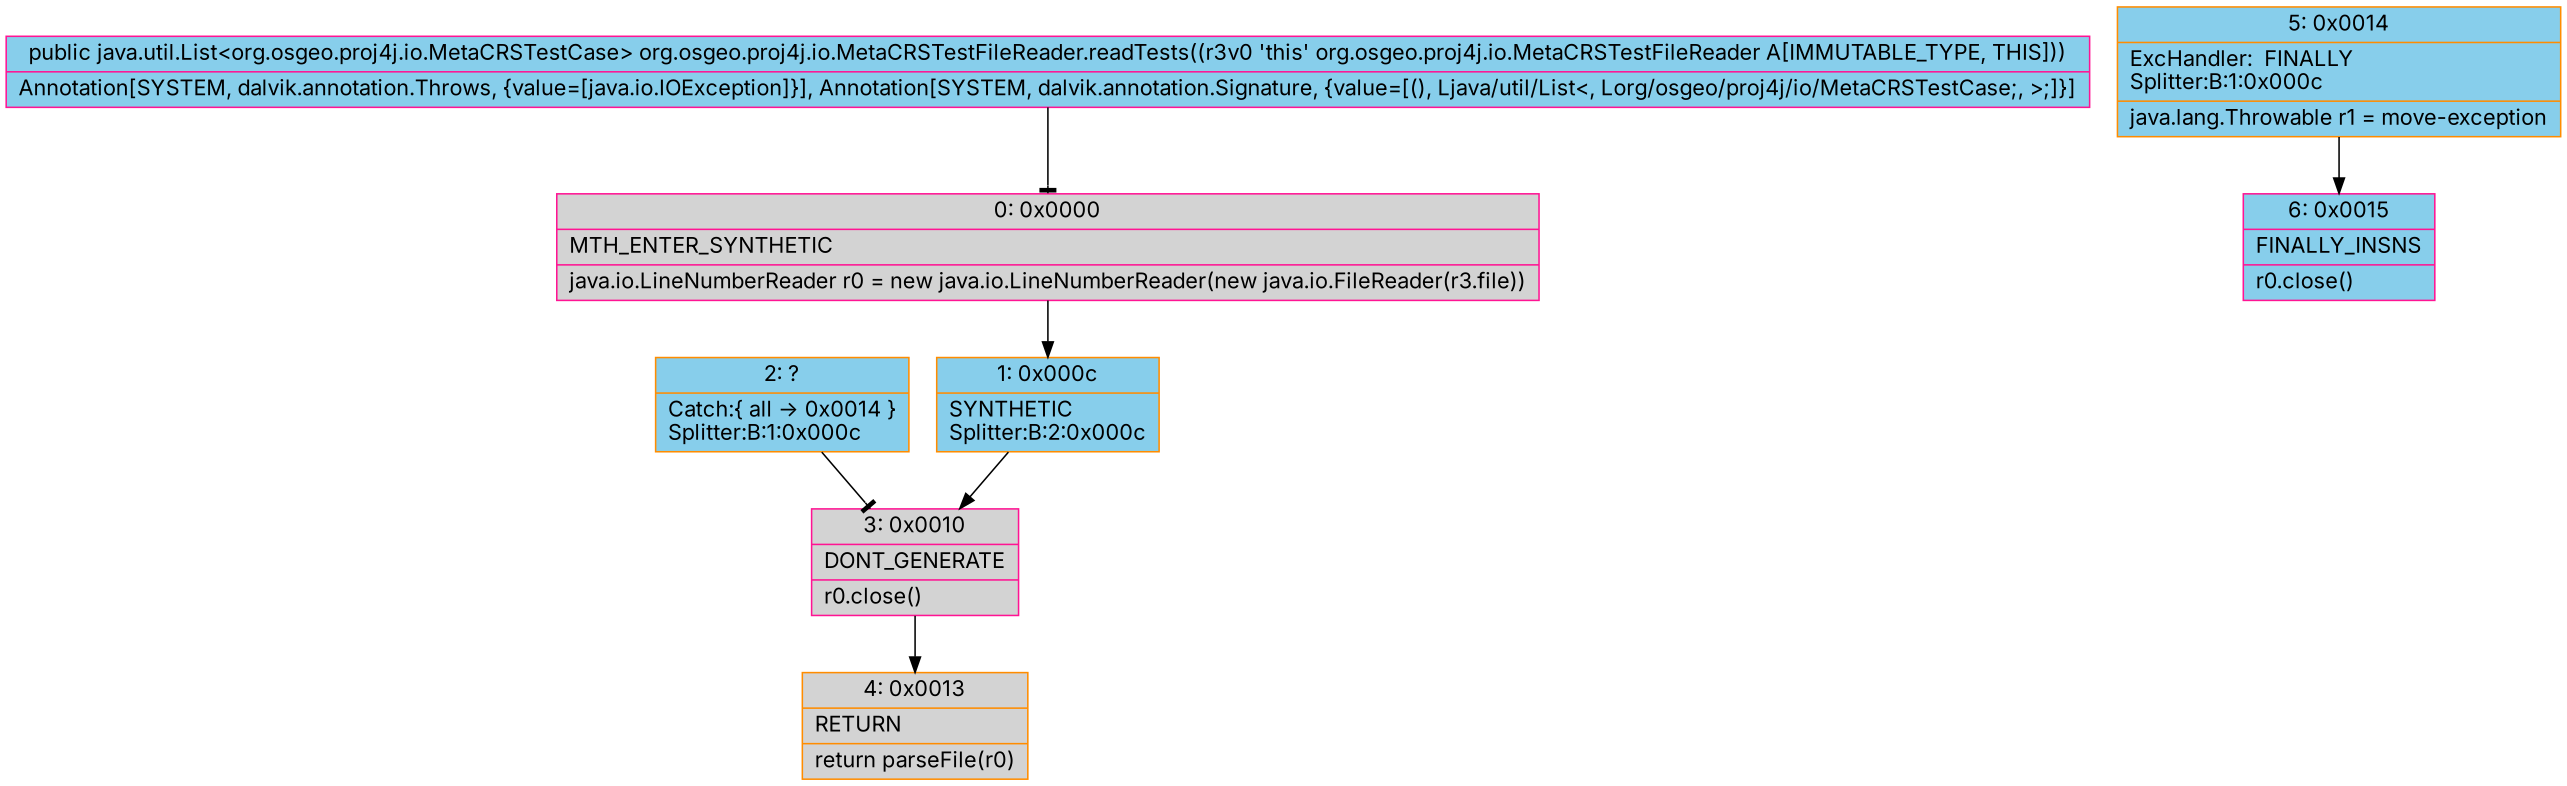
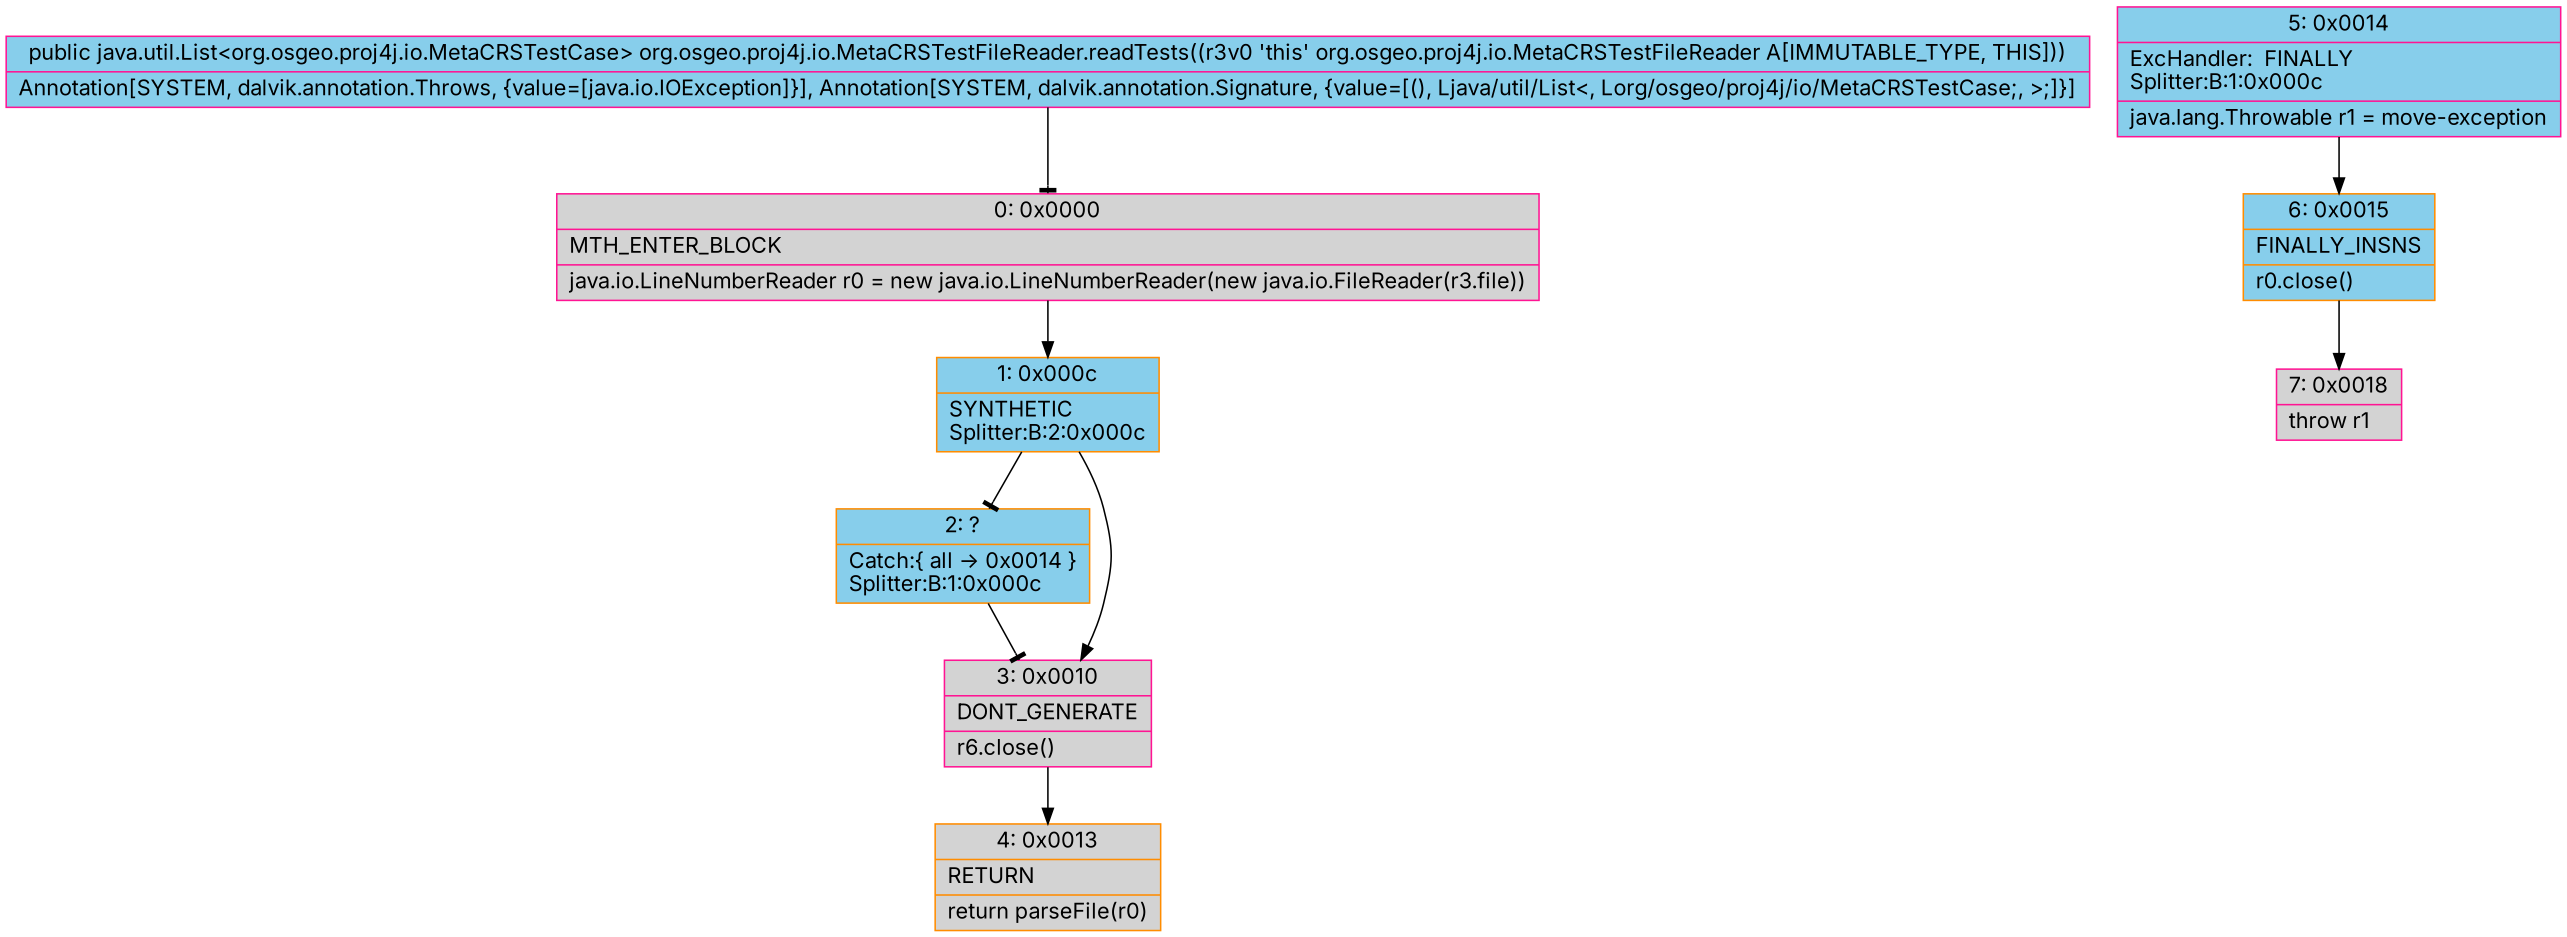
node "5: 0x0014": color darkorange -> deeppink
node "0: 0x0000": text "MTH_ENTER_SYNTHETIC" -> "MTH_ENTER_BLOCK"
node "6: 0x0015": color deeppink -> darkorange
node "7: 0x0018": added
edge "1: 0x000c" -> "2: ?": added
node "3: 0x0010": text "r0.close()" -> "r6.close()"
